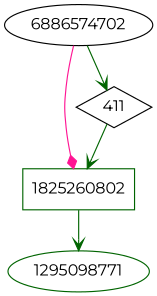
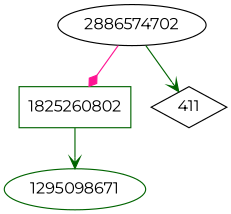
node "6886574702": label "6886574702" -> "2886574702"
edge "411" -> "1825260802": removed
node "1295098771": label "1295098771" -> "1295098671"
